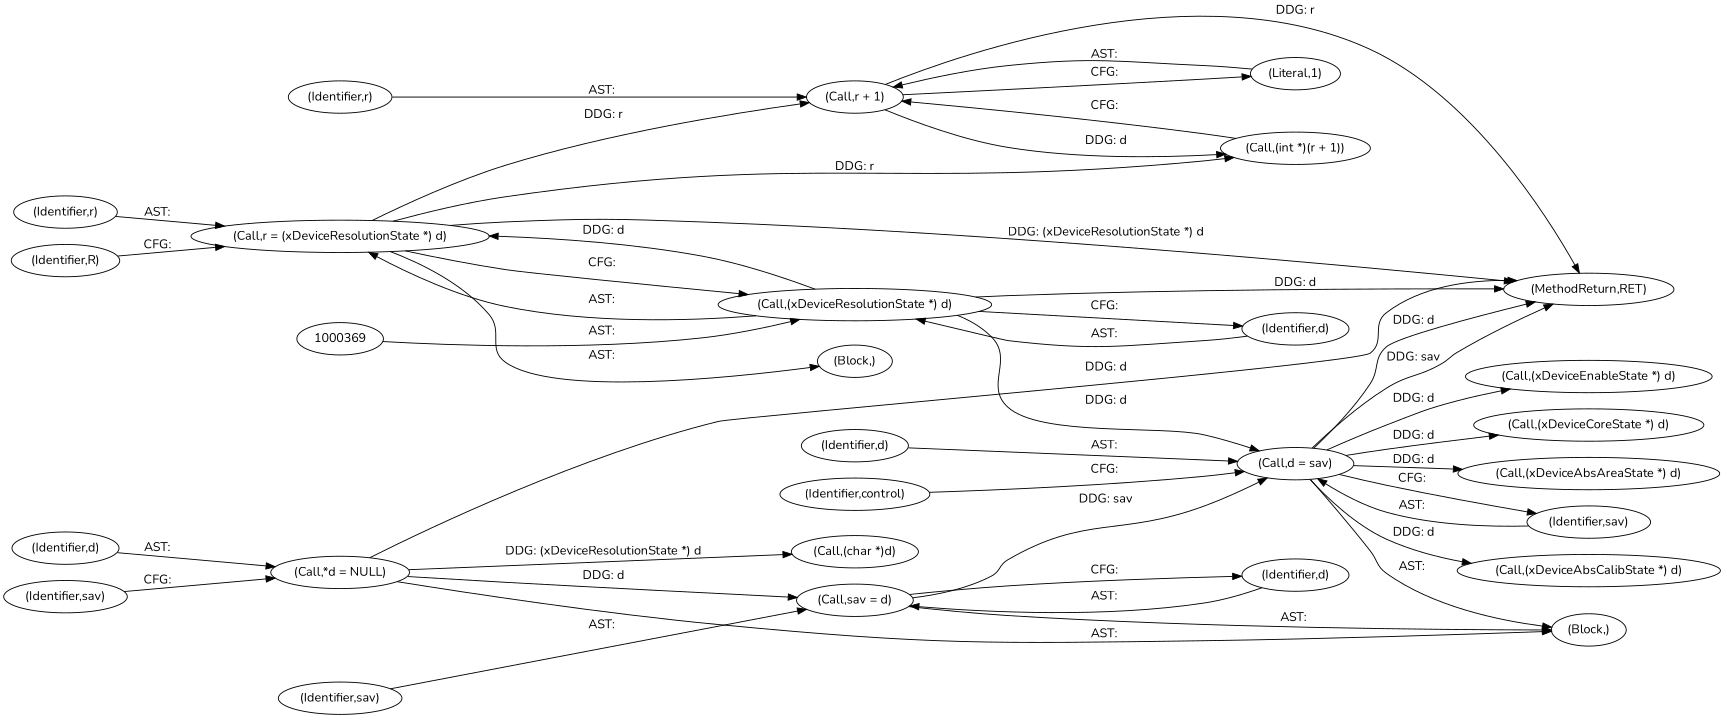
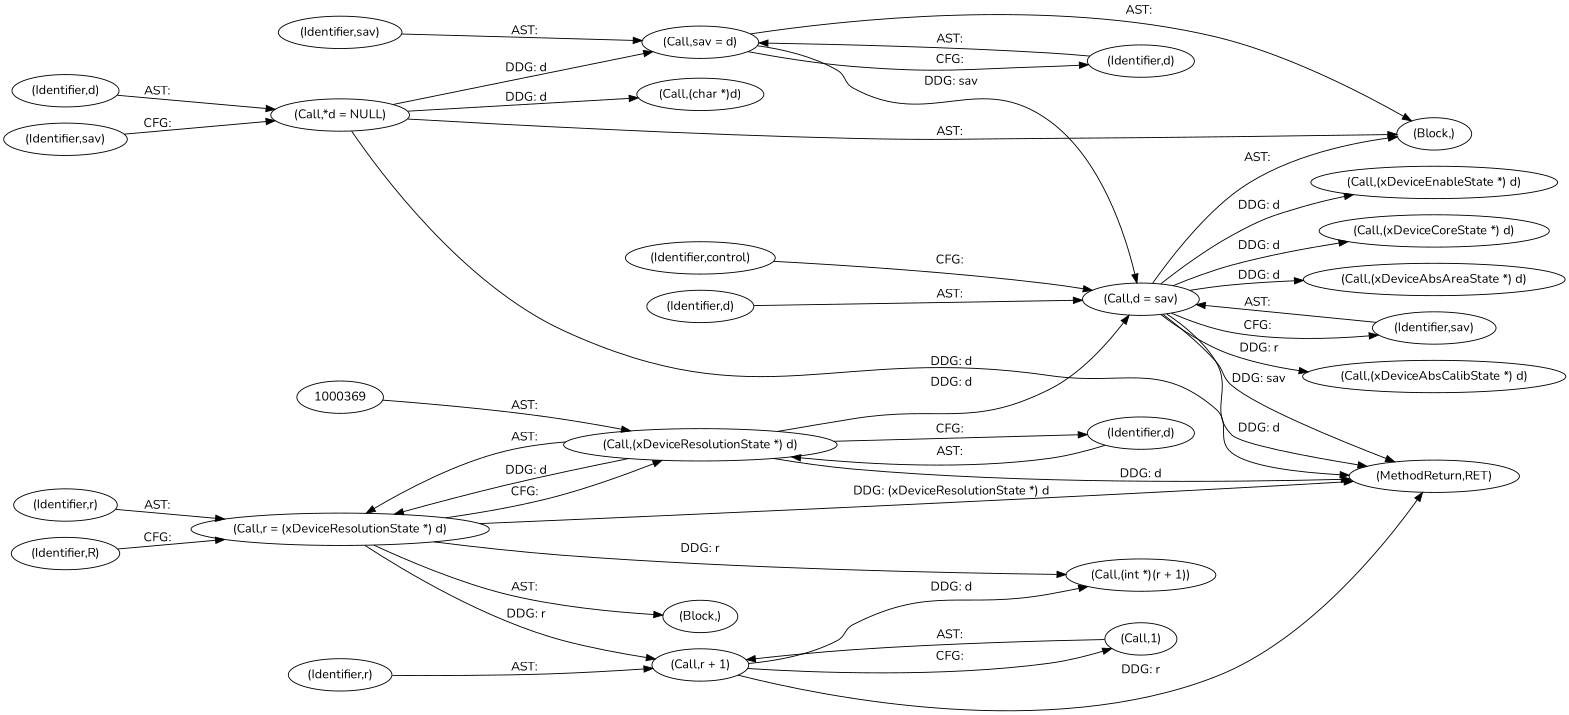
node "(Literal,1)": label "(Literal,1)" -> "(Call,1)"
edge "(Call,(int *)(r + 1))" -> "(Call,r + 1)": removed, label "CFG:"
edge "(Call,d = sav)" -> "(Call,(xDeviceAbsCalibState *) d)": label "DDG: d" -> "DDG: r"
edge "(Call,*d = NULL)" -> "(Call,(char *)d)": label "DDG: (xDeviceResolutionState *) d" -> "DDG: d"
